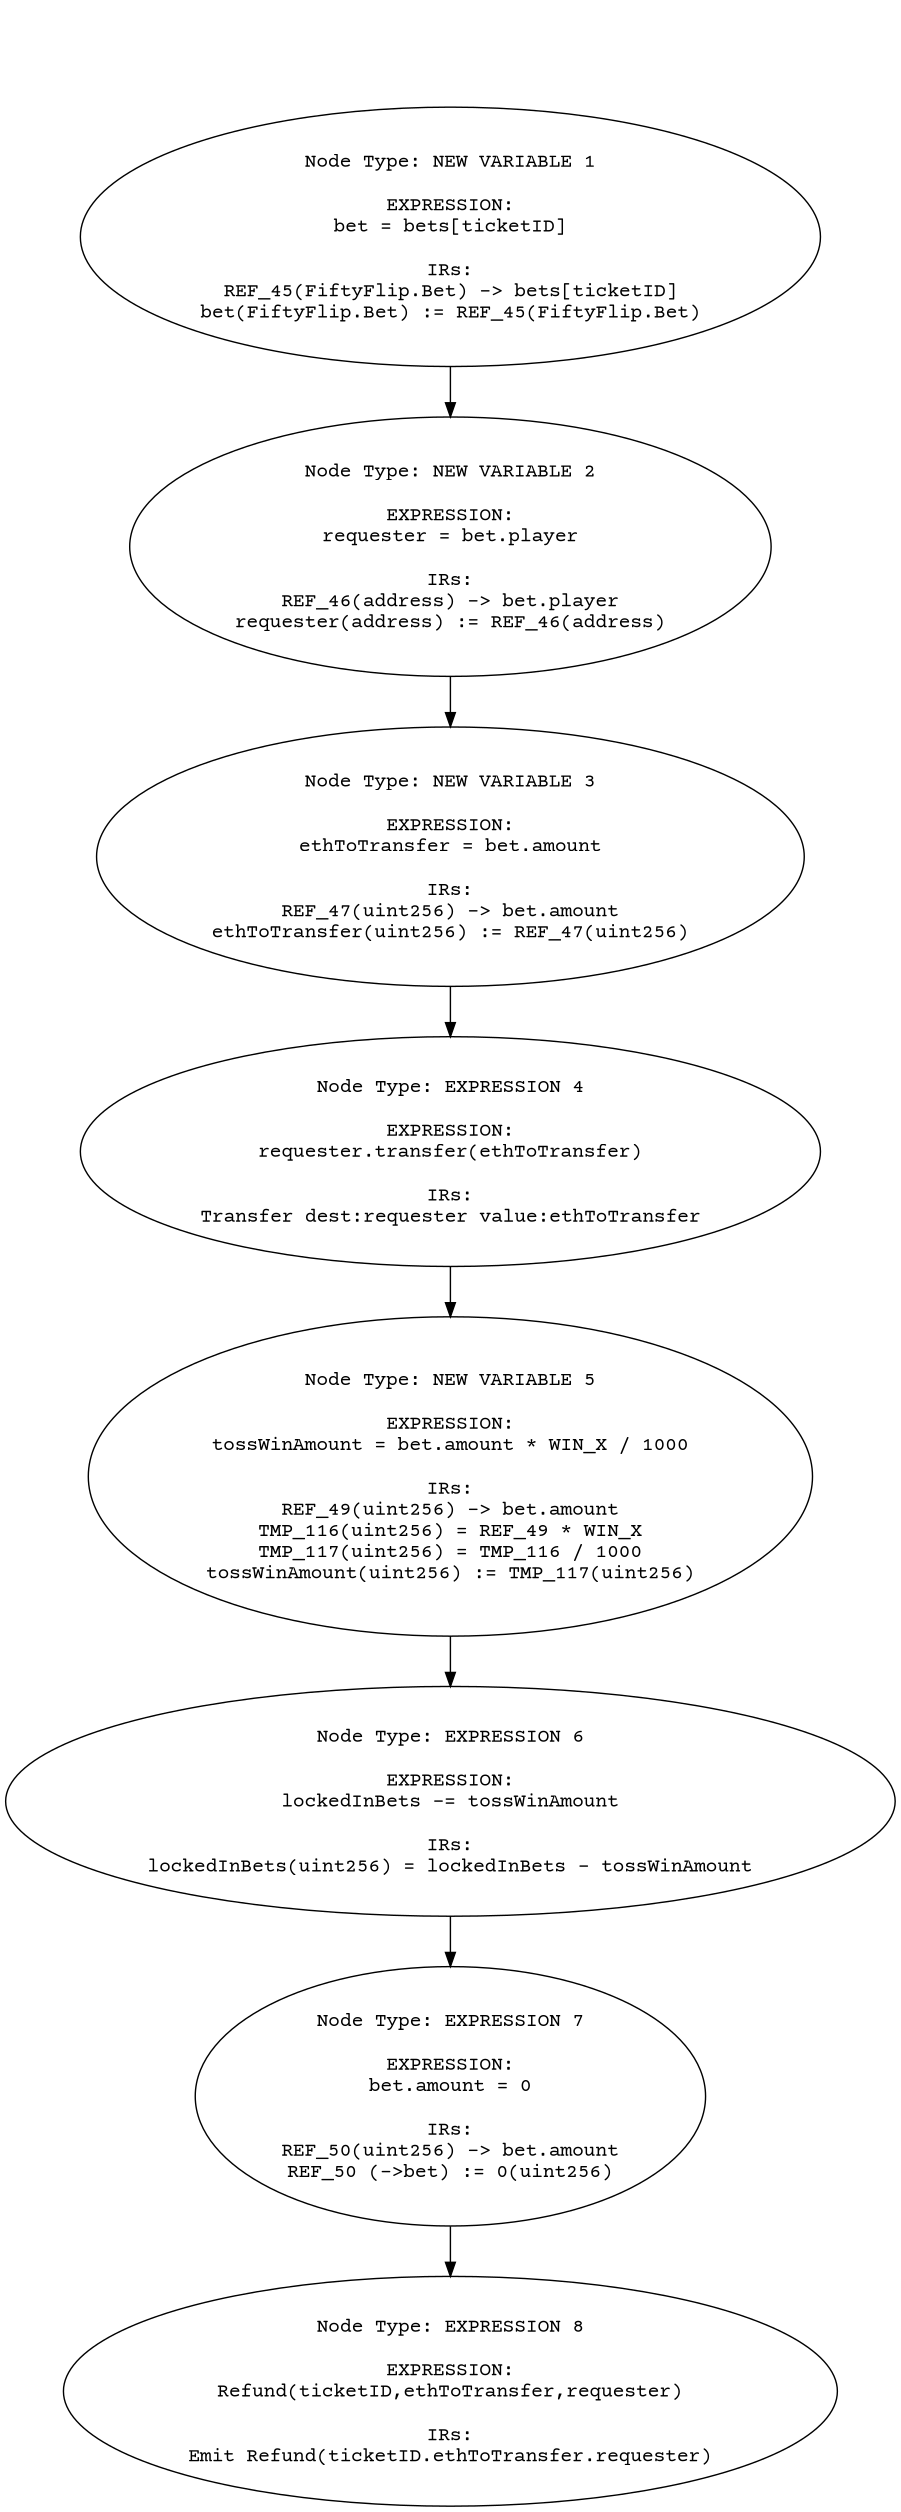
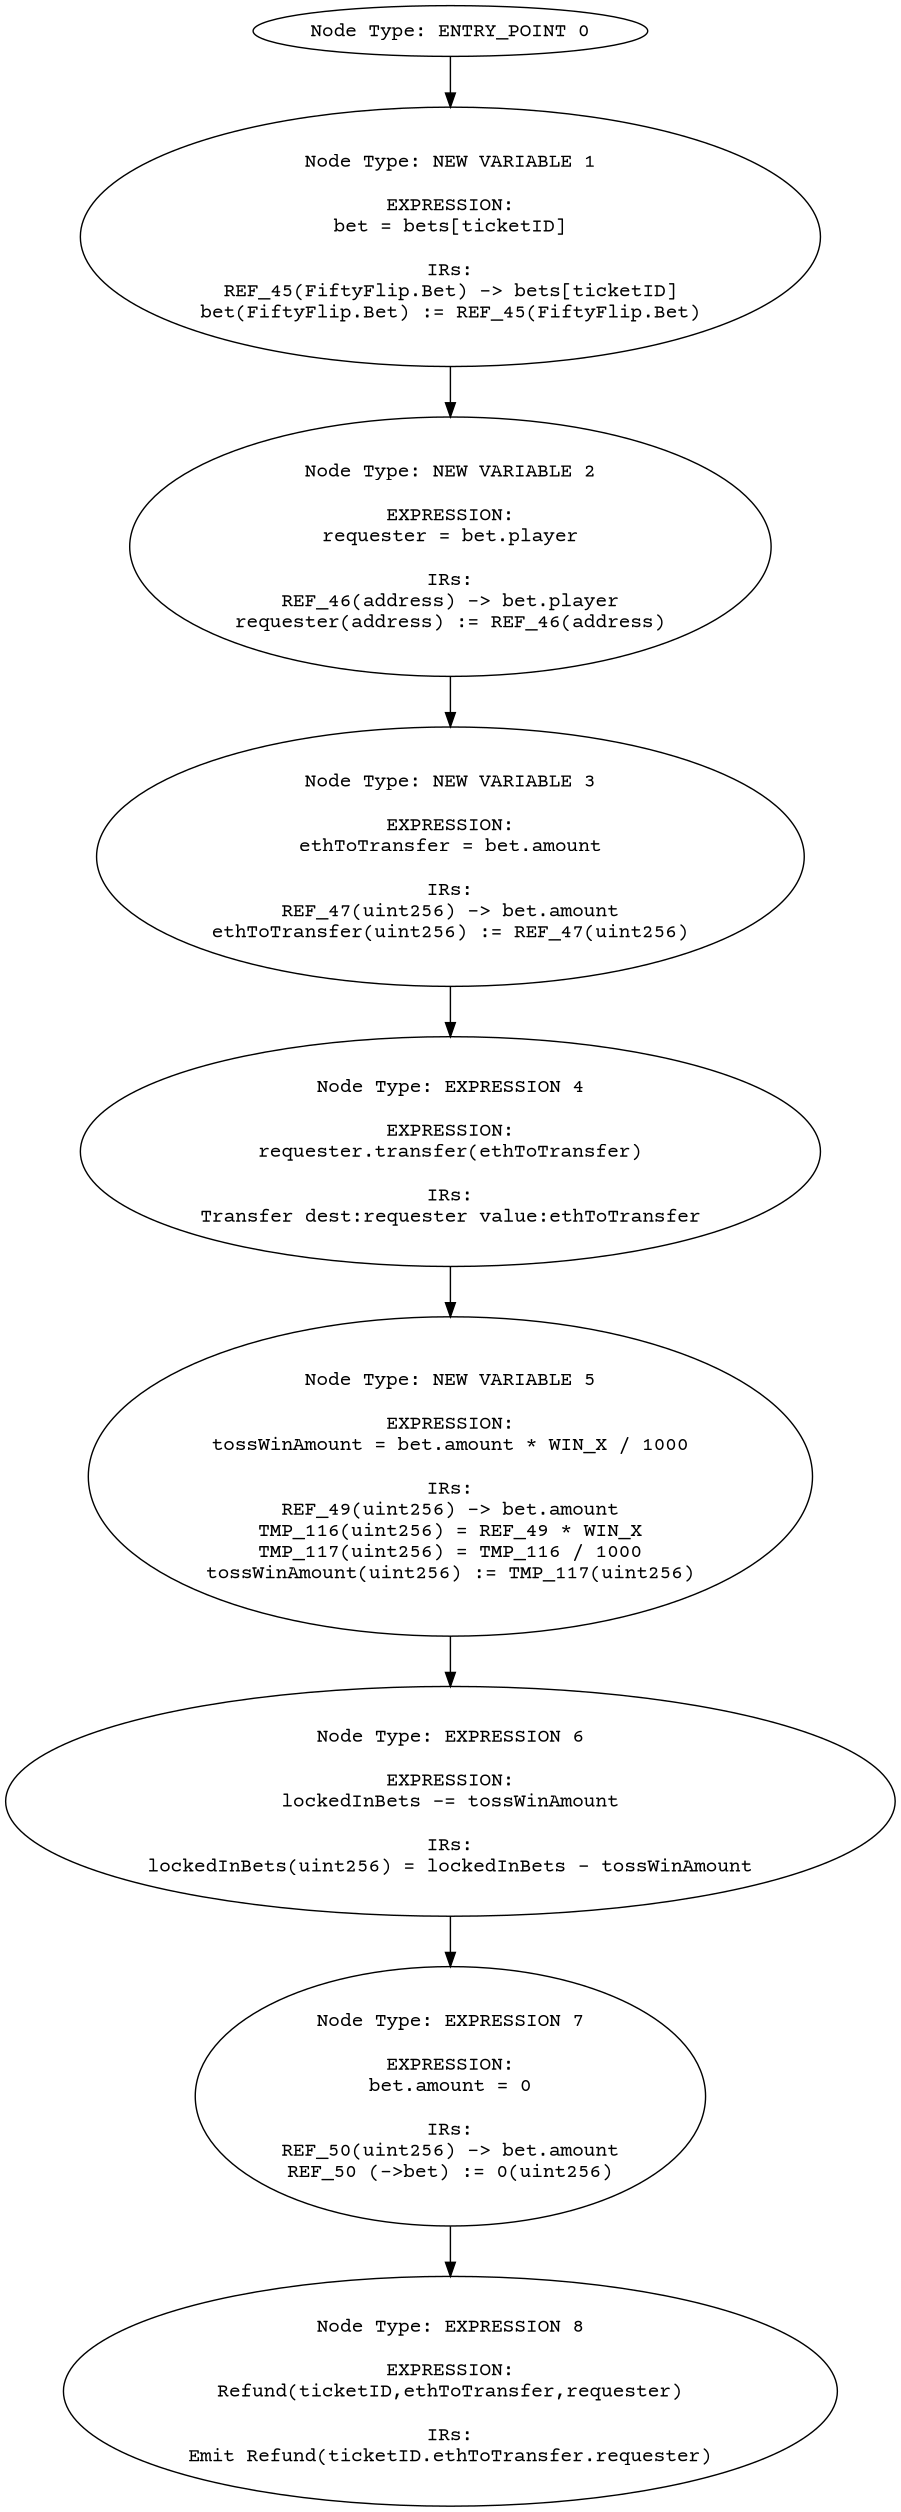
node "Node Type: ENTRY_POINT 0": added
